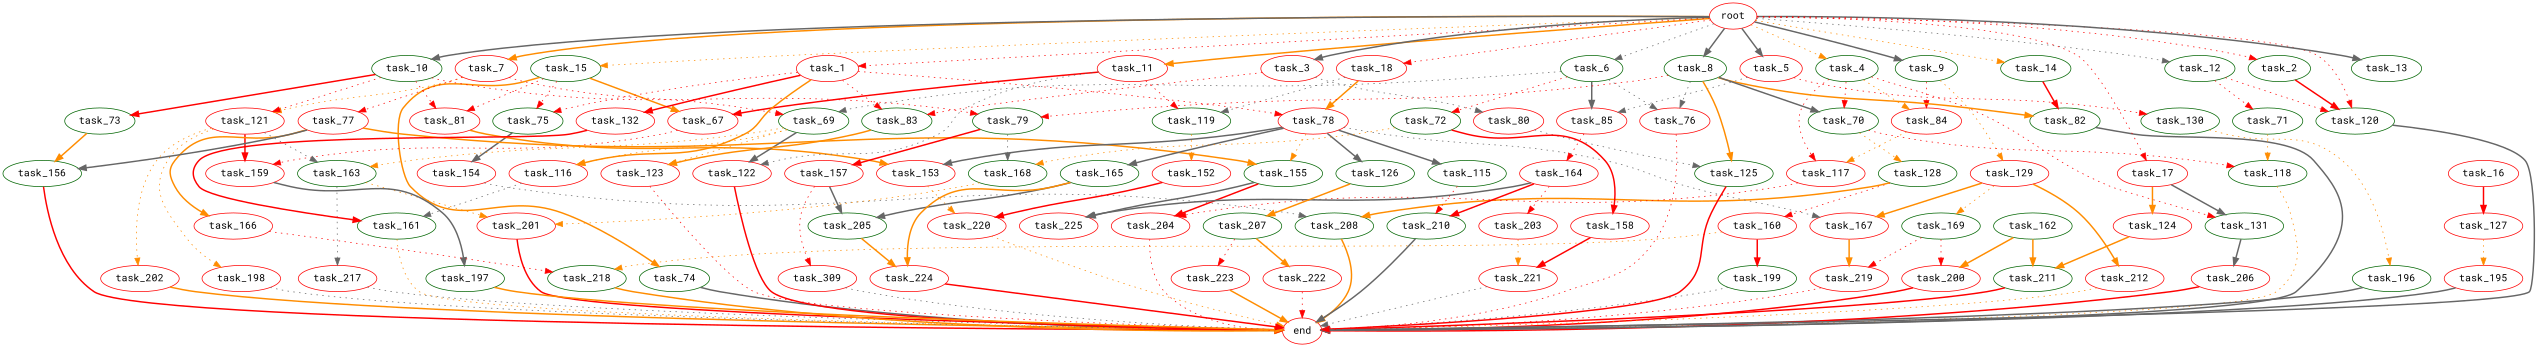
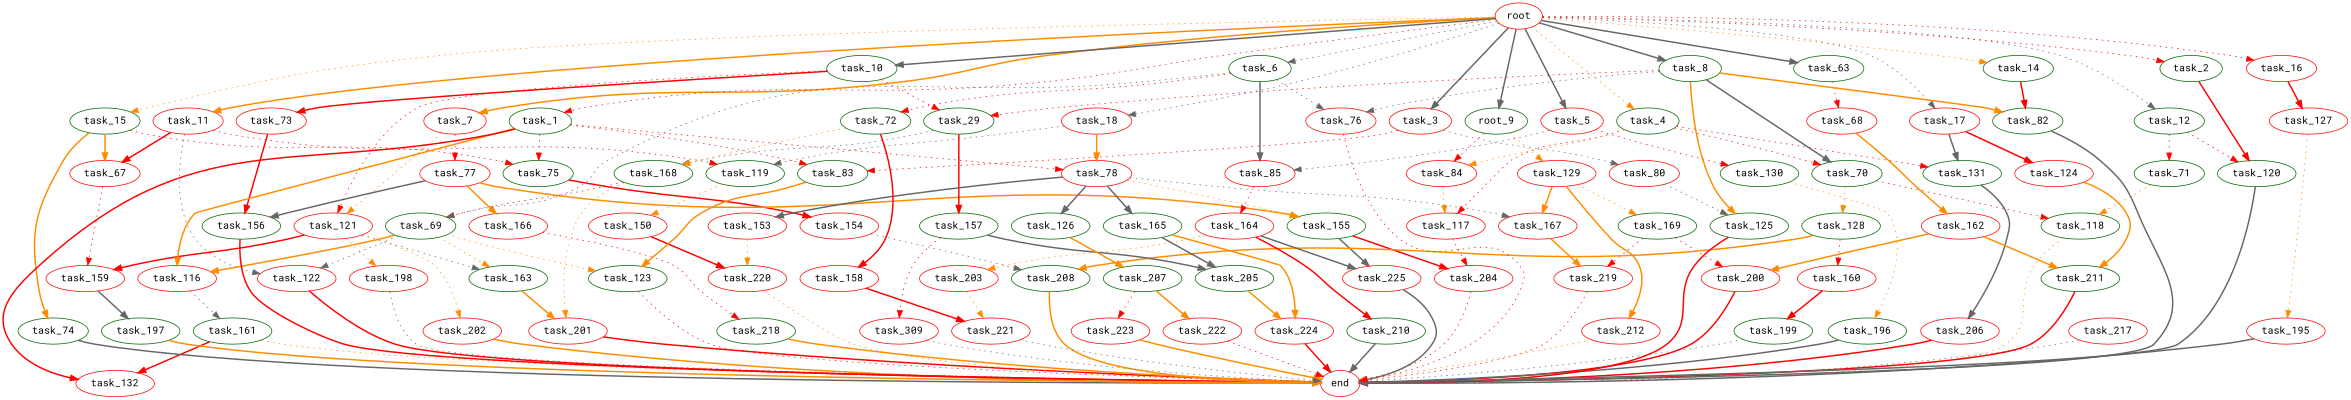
edge "root" -> "task_120": now "root" -> "task_16"
edge "root" -> "task_17": color red -> gray40
edge "root" -> "task_18": color red -> gray40
node "task_1": color red -> darkgreen
node "task_9": label "task_9" -> "root_9"
node "task_13": label "task_13" -> "task_63"
edge "task_7" -> "task_69": now "task_168" -> "task_69"
node "task_73": color darkgreen -> red
node "task_81": removed
node "task_79": label "task_79" -> "task_29"
node "task_68": added
edge "task_132" -> "task_161": reversed
edge "task_73" -> "task_156": color darkorange -> red
edge "task_75" -> "task_154": color gray40 -> red
edge "task_69" -> "task_122": style bold -> dotted
edge "task_69" -> "task_116": style dotted -> bold
node "task_123": color red -> darkgreen
node "task_157": color red -> darkgreen
node "task_152": label "task_152" -> "task_150"
node "task_115": removed
edge "task_164" -> "task_203": color red -> darkorange
edge "task_17" -> "task_124": color darkorange -> red
edge "task_163" -> "task_201": style dotted -> bold
edge "task_163" -> "task_217": removed
node "task_162": color darkgreen -> red
edge "task_160" -> "task_218": removed
edge "task_225" -> "end": added
